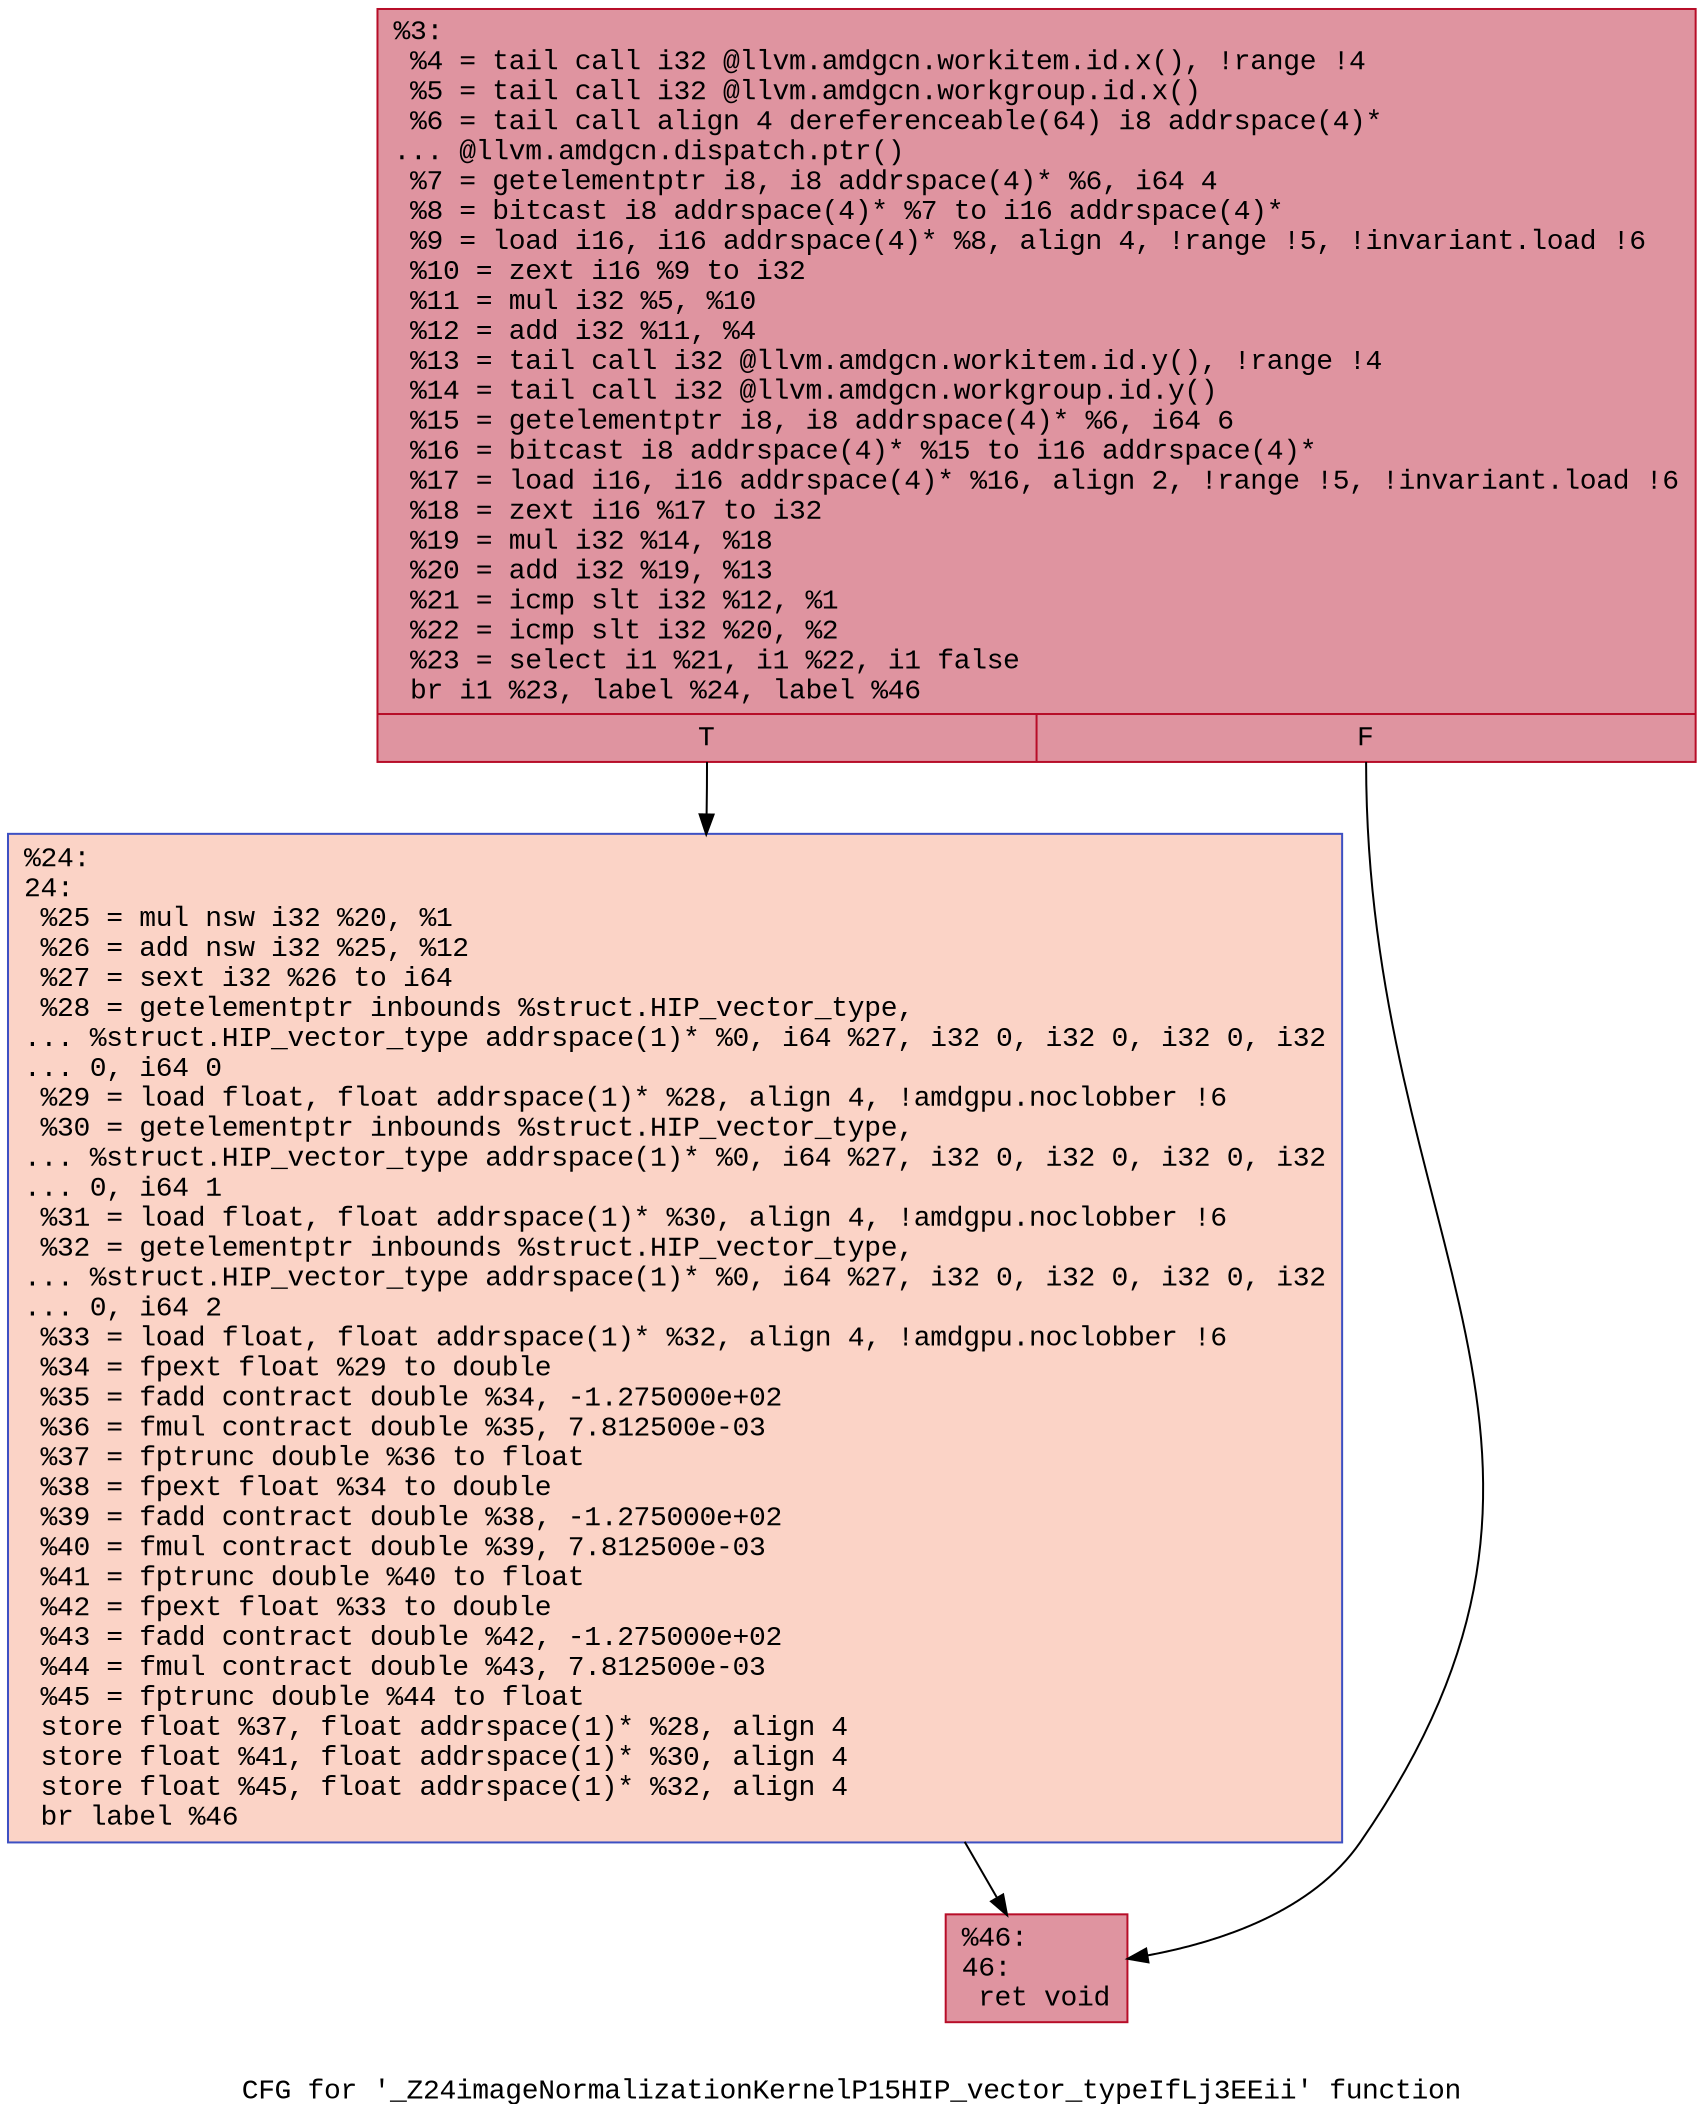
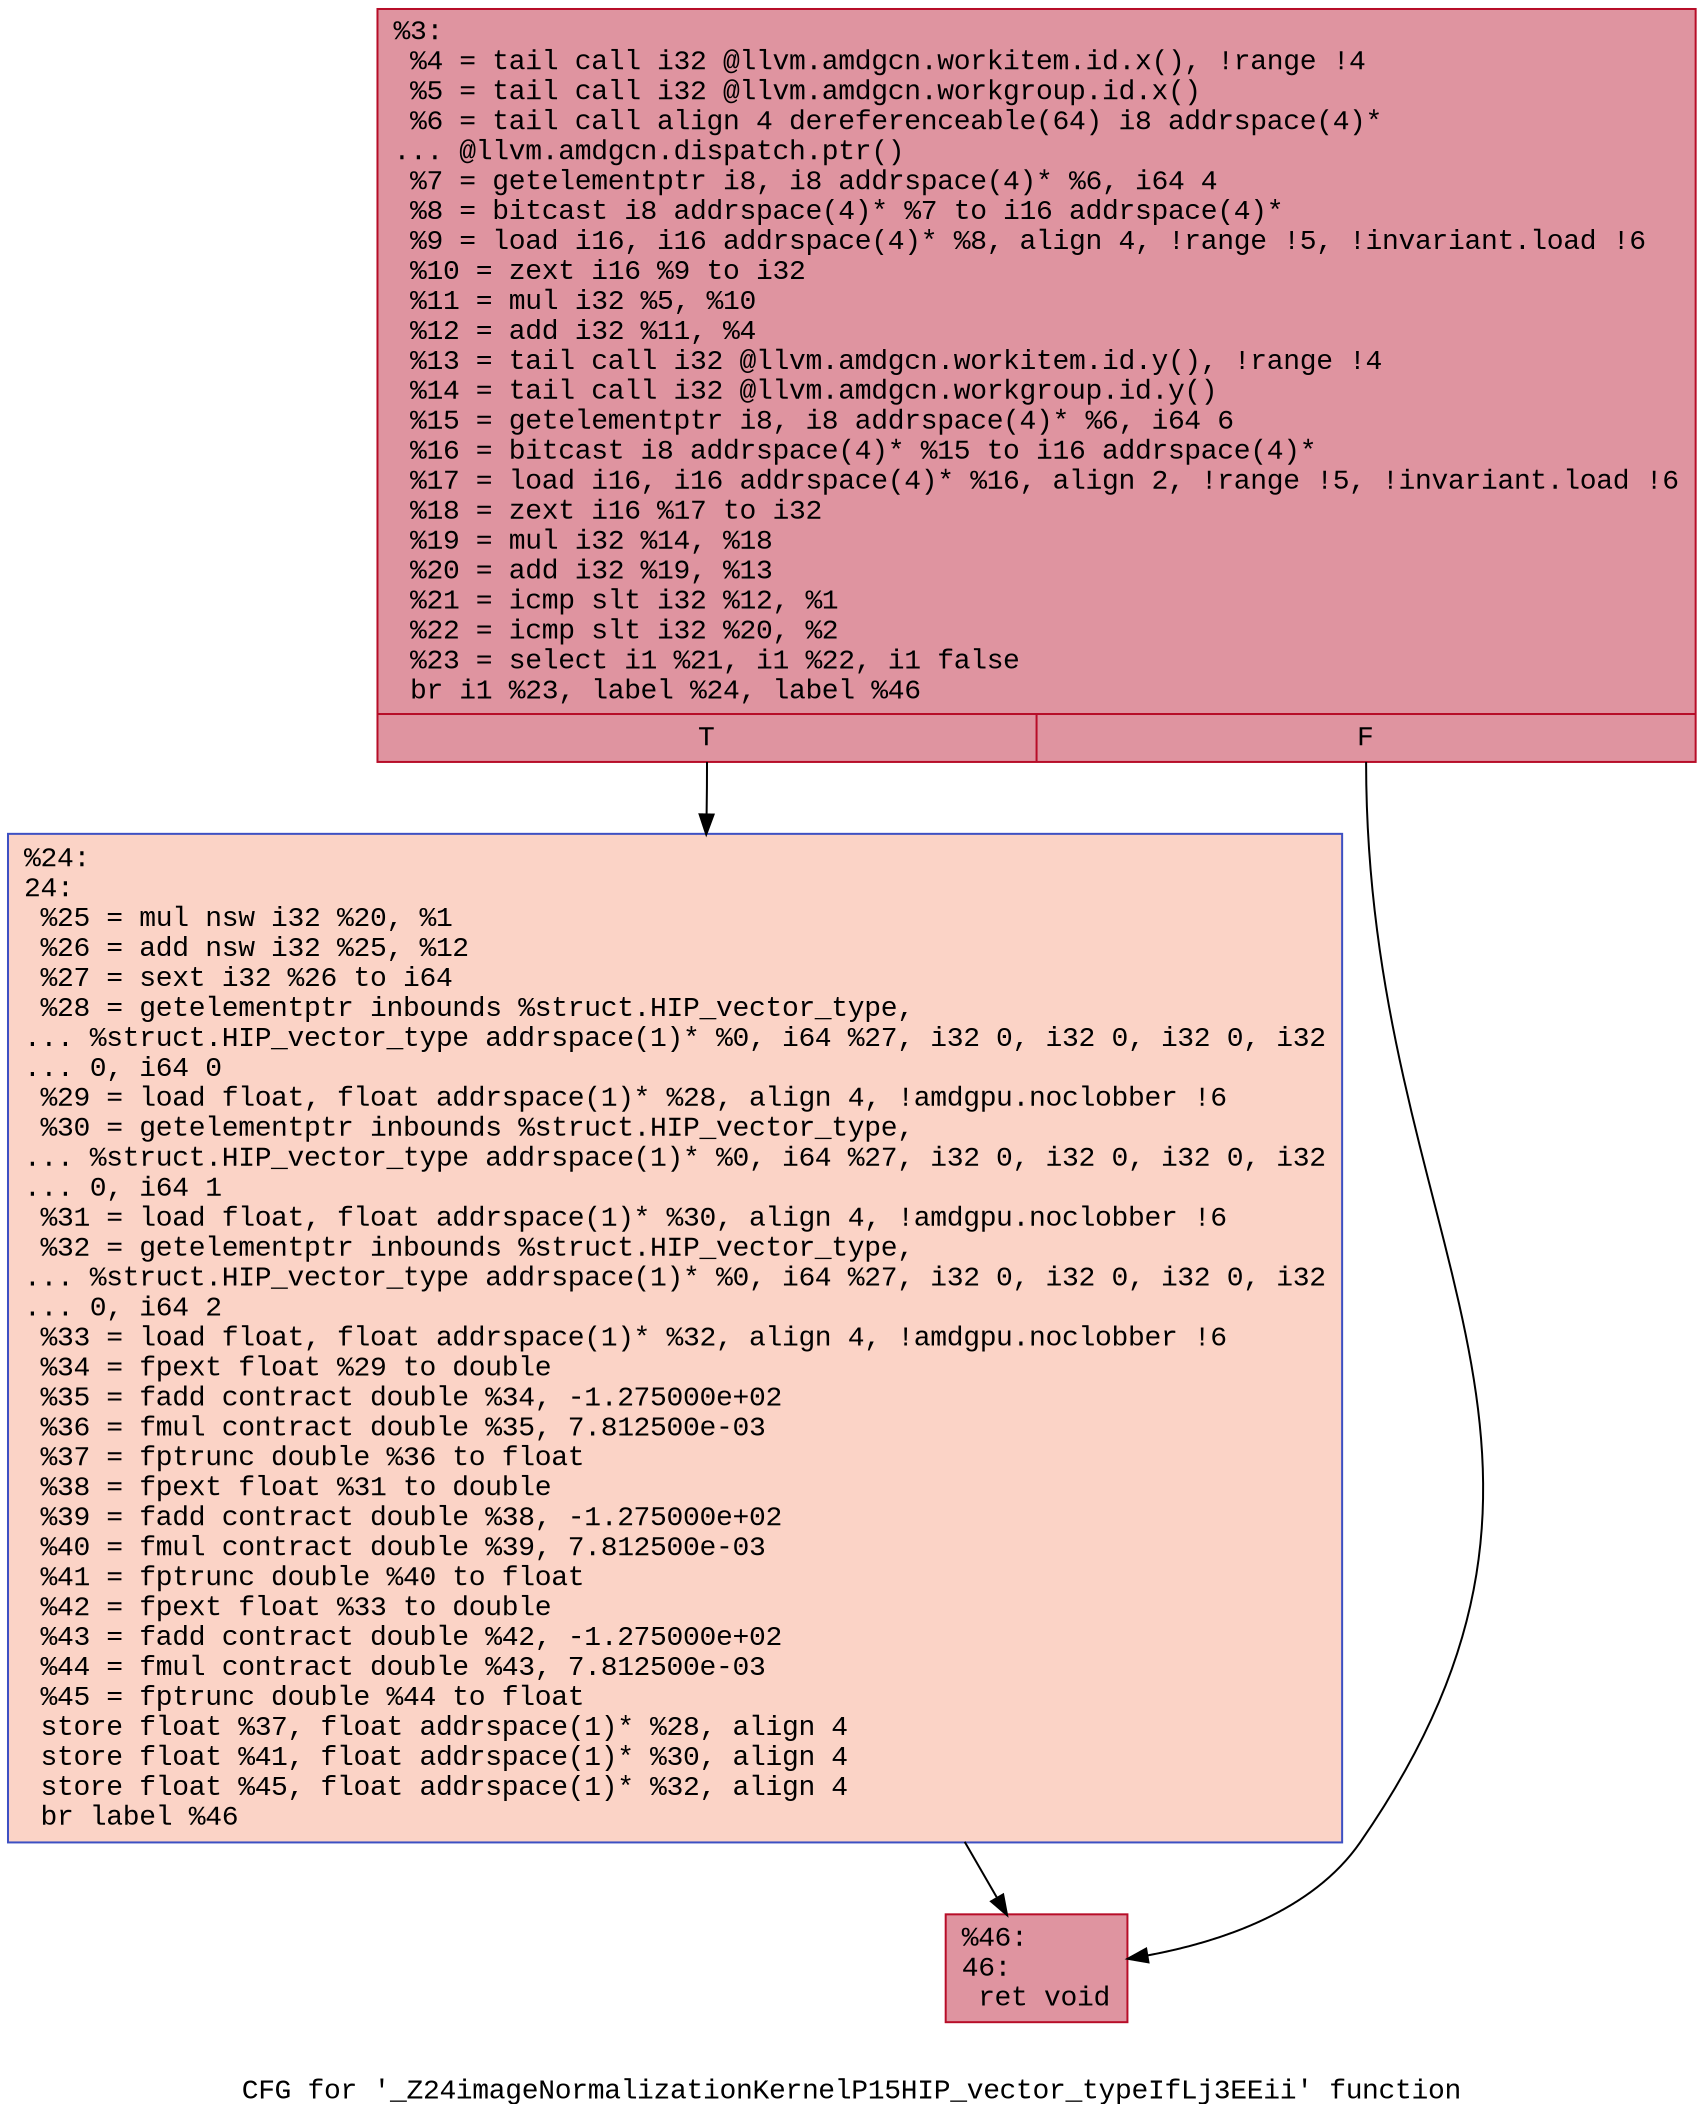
node "%24:": text "%38 = fpext float %34 to double" -> "%38 = fpext float %31 to double"
